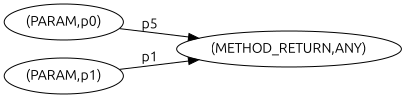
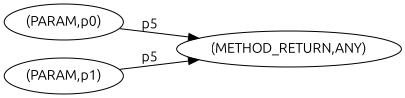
edge "(PARAM,p1)" -> "(METHOD_RETURN,ANY)": label "p1" -> "p5"
